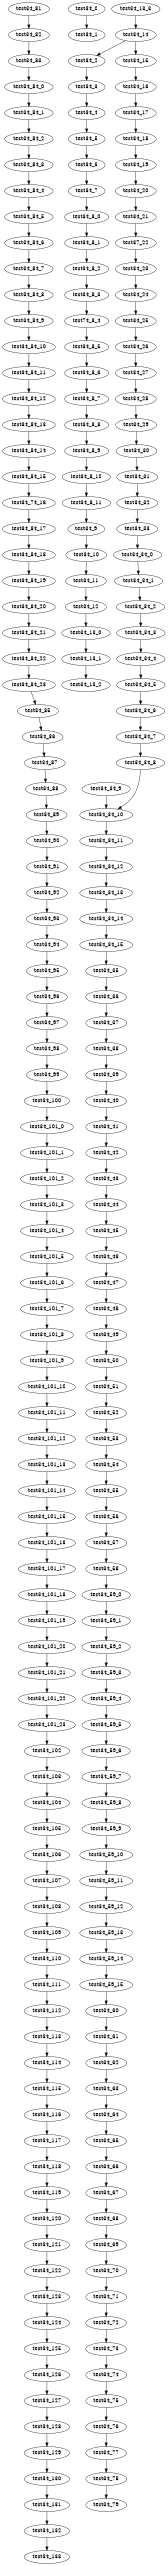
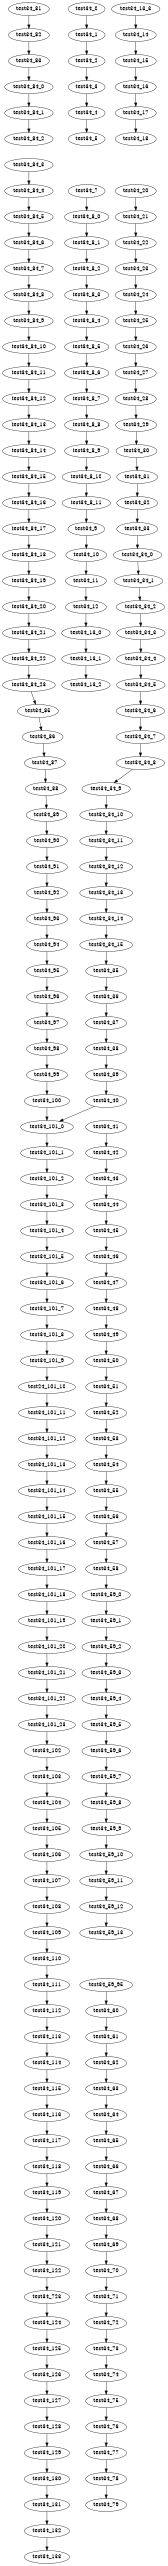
edge "test34_14" -> "test34_2": now "test34_1" -> "test34_2"
edge "test34_84_2" -> "test34_84_3": removed
node "test34_6": removed
node "test34_19": removed
node "test37_22": label "test37_22" -> "test34_22"
node "test74_8_4": label "test74_8_4" -> "test34_8_4"
node "test34_74_16": label "test34_74_16" -> "test34_84_16"
edge "test34_34_8" -> "test34_34_10": now "test34_34_8" -> "test34_34_9"
edge "test34_40" -> "test34_41": now "test34_40" -> "test34_101_0"
node "test34_101_10": label "test34_101_10" -> "test24_101_10"
node "test34_59_14": removed
node "test34_59_15": label "test34_59_15" -> "test34_59_95"
node "test34_123": label "test34_123" -> "test34_723"
